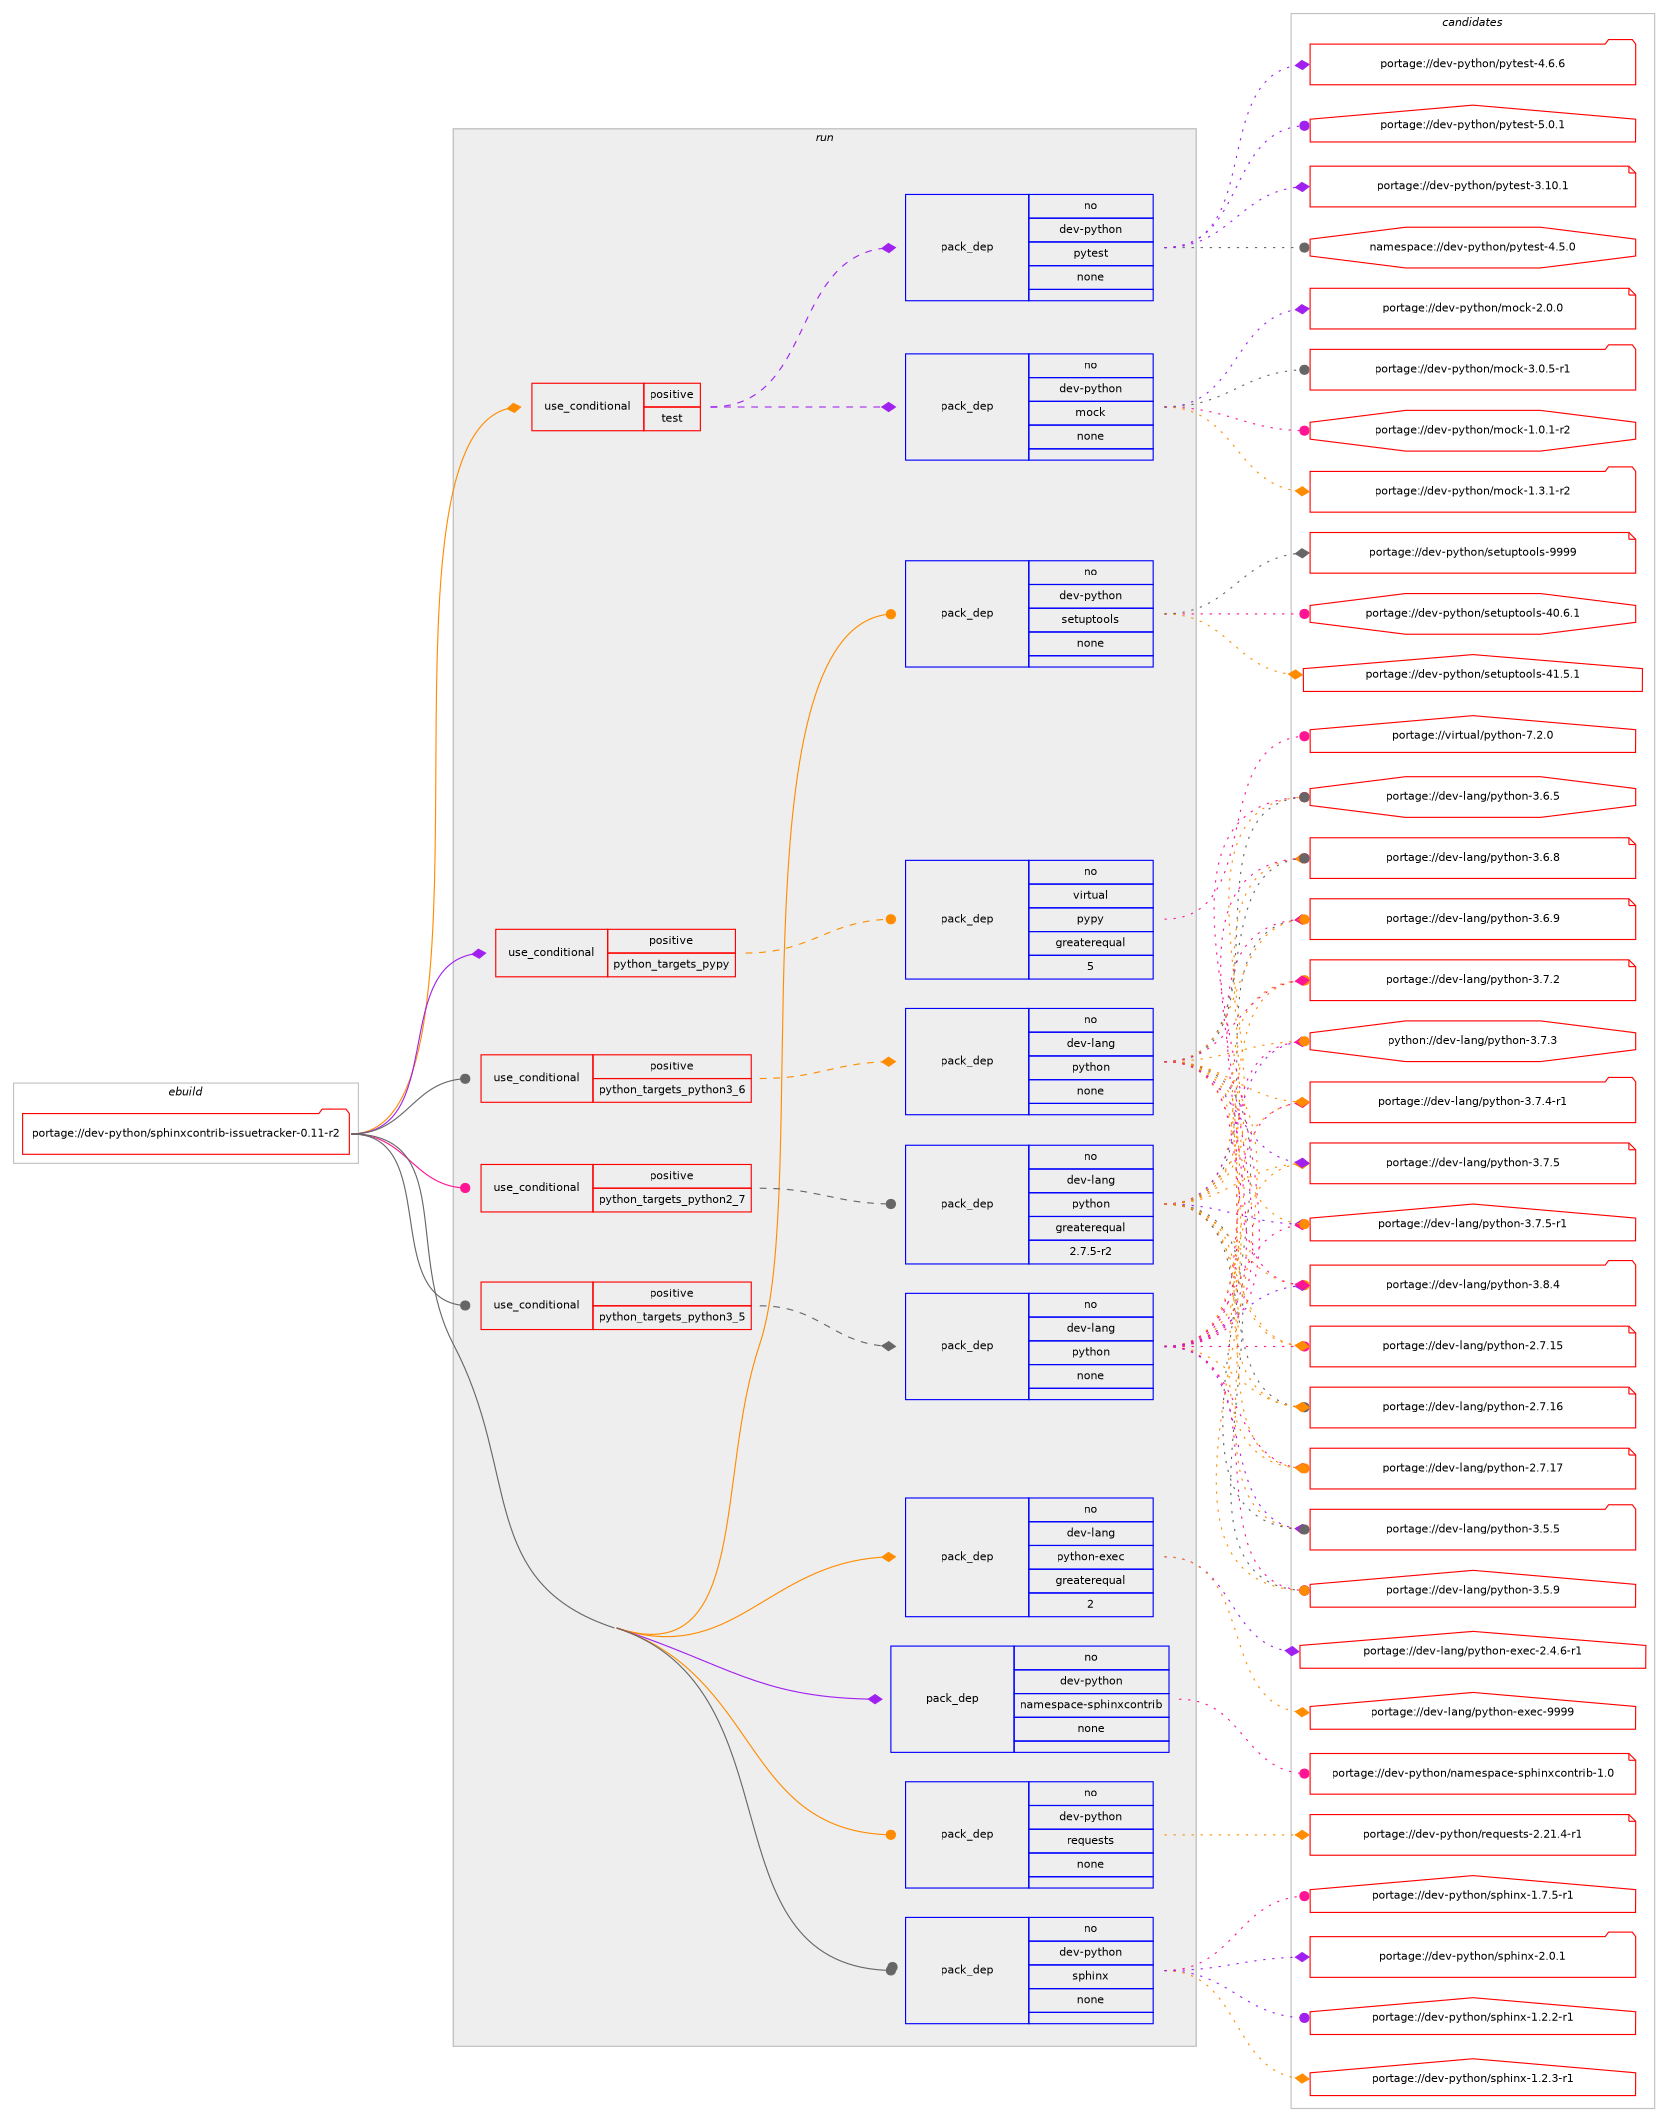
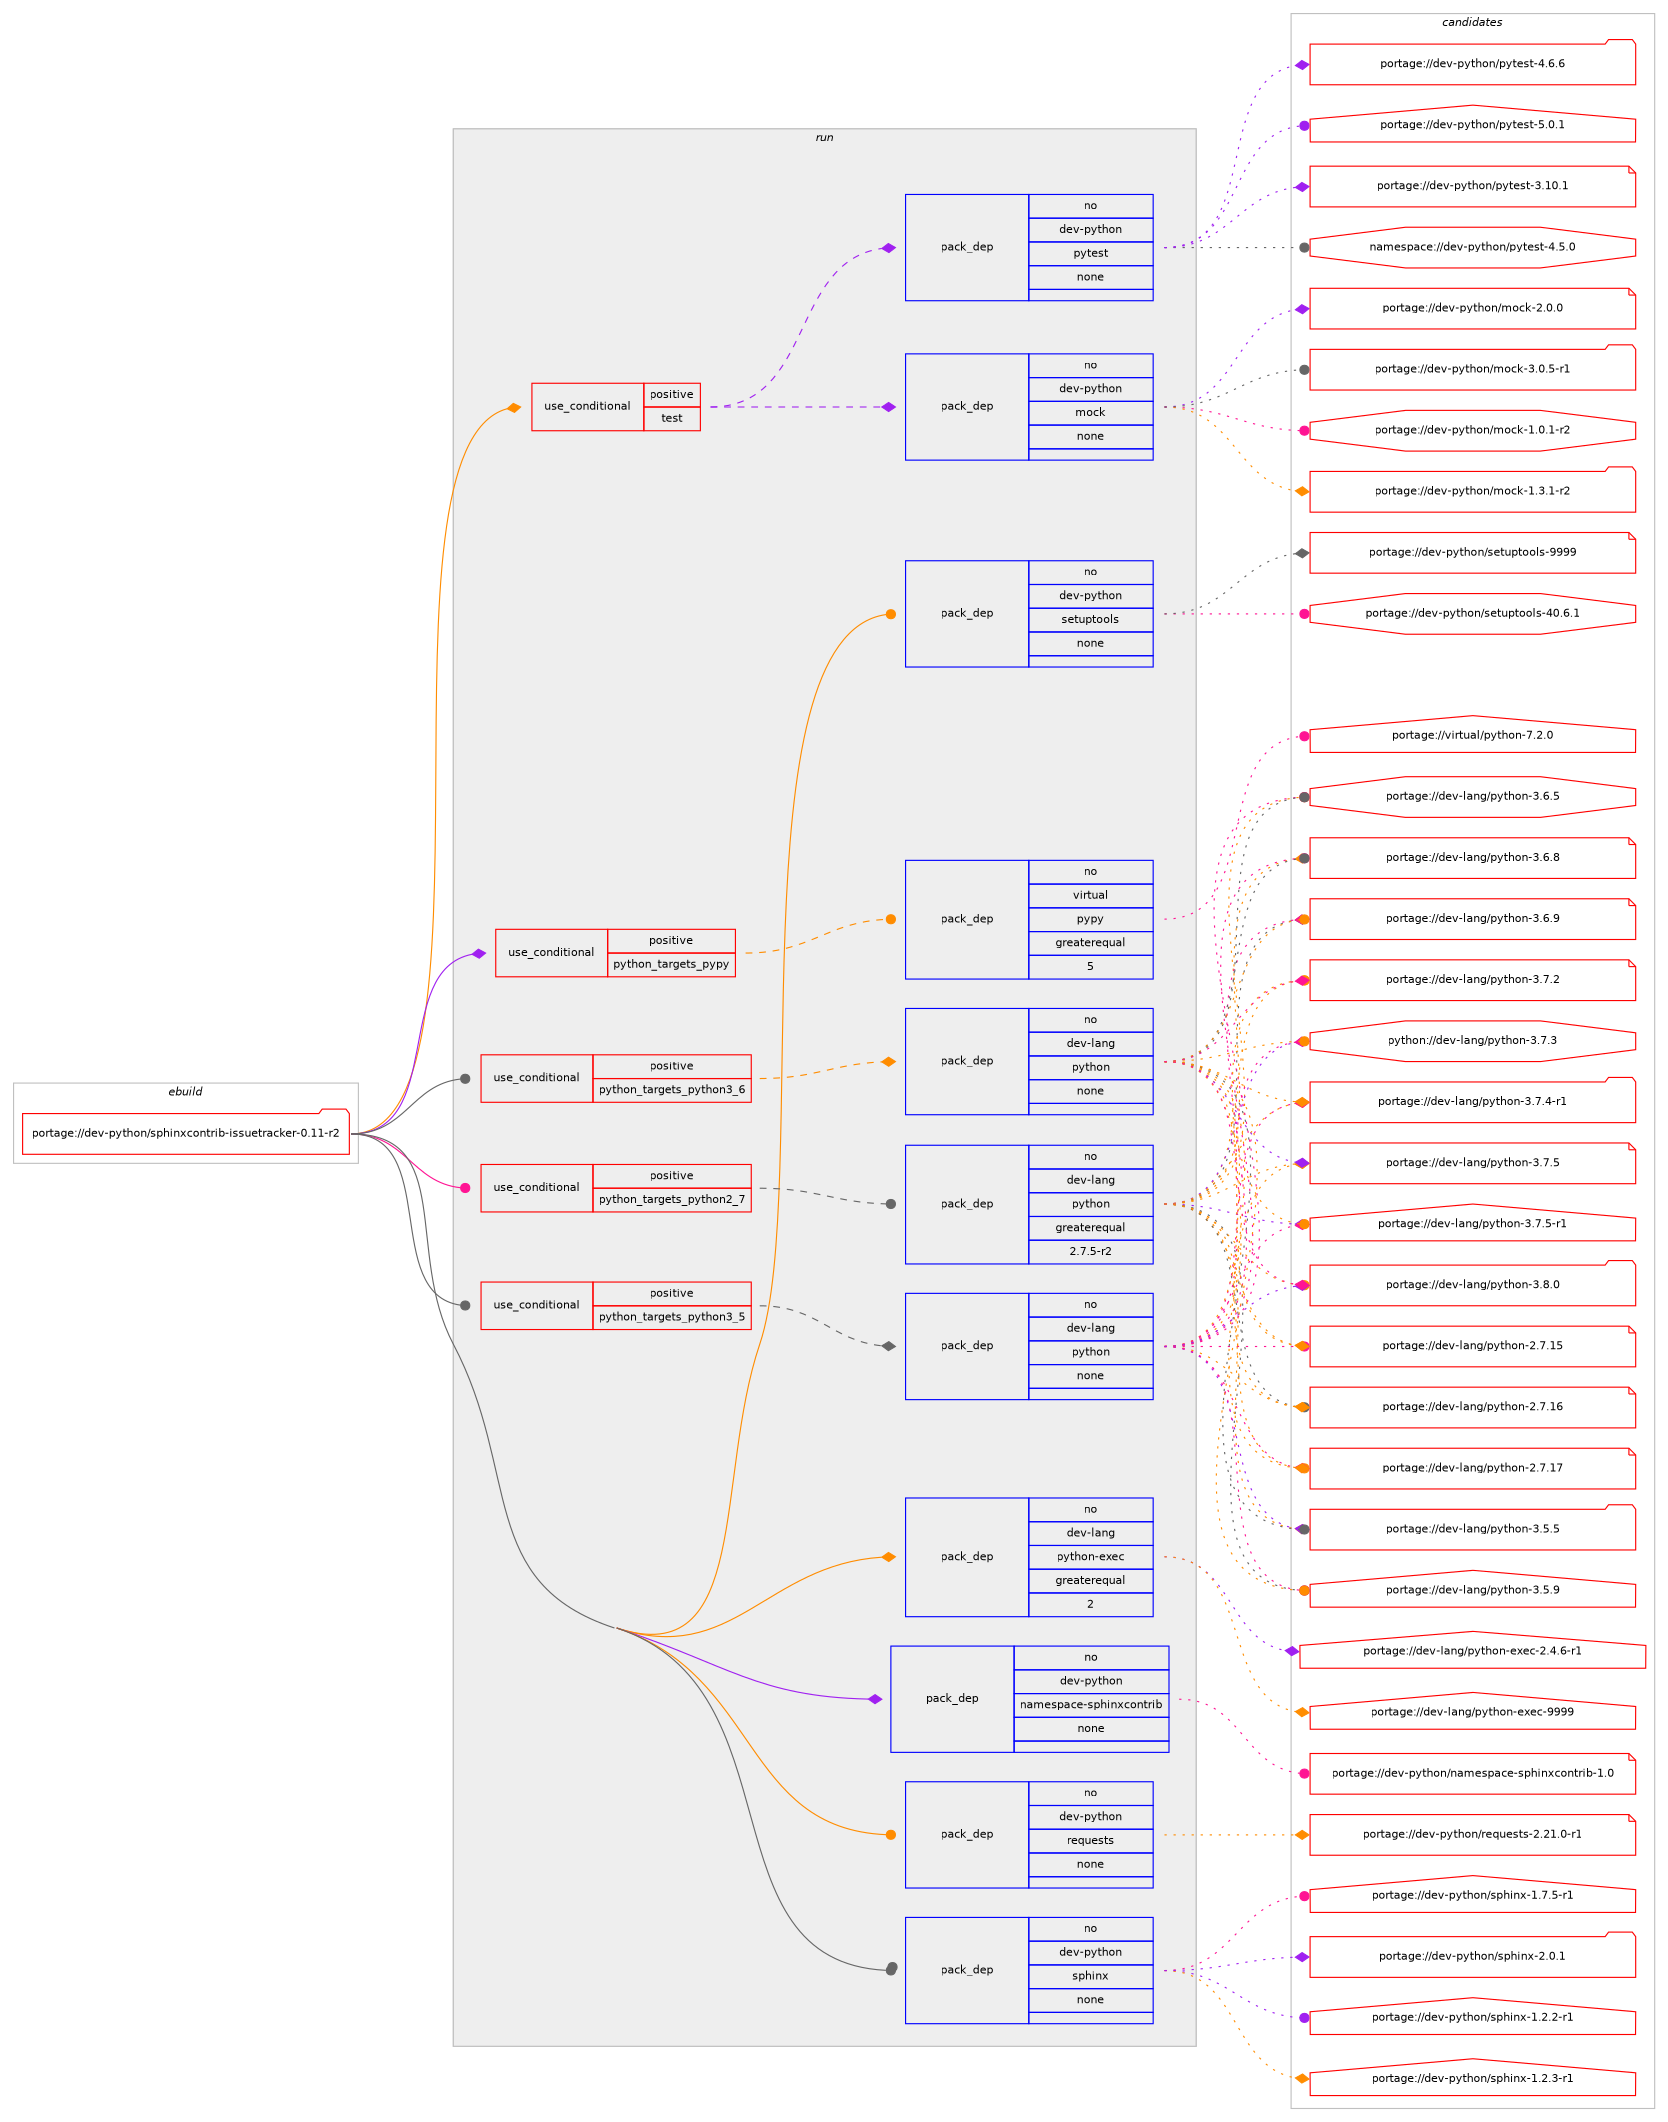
node "portage://dev-python/setuptools-41.5.1": removed
node "portage://dev-lang/python-3.8.4": label "portage://dev-lang/python-3.8.4" -> "portage://dev-lang/python-3.8.0"
node "portage://dev-python/requests-2.21.4-r1": label "portage://dev-python/requests-2.21.4-r1" -> "portage://dev-python/requests-2.21.0-r1"
